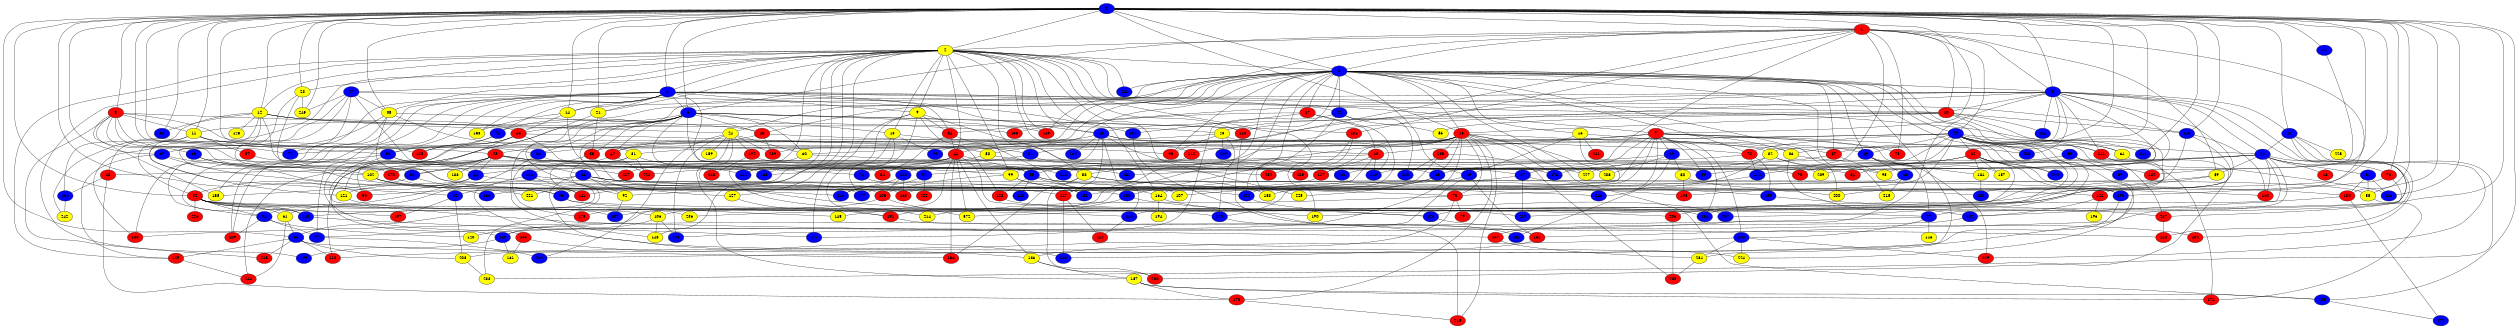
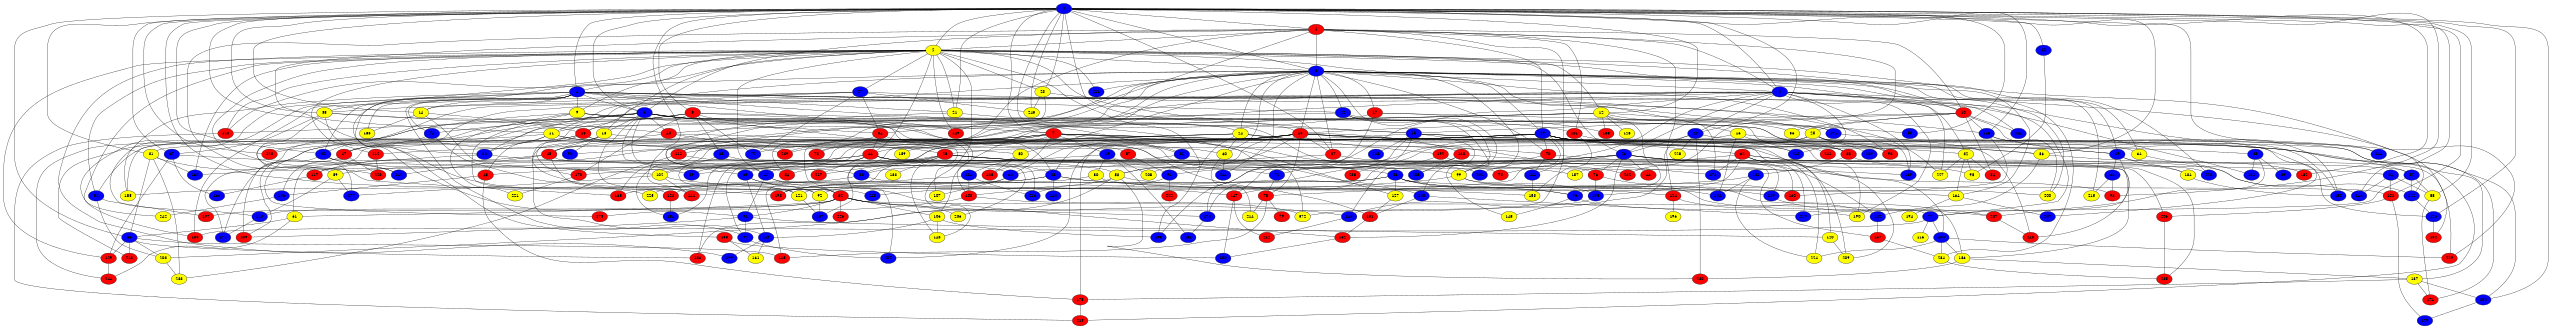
edge "120" -- "209": added
